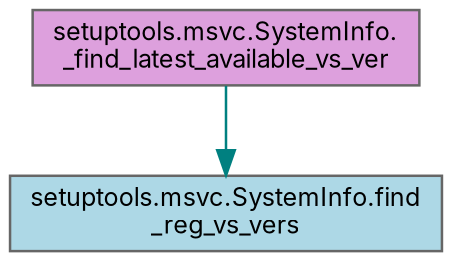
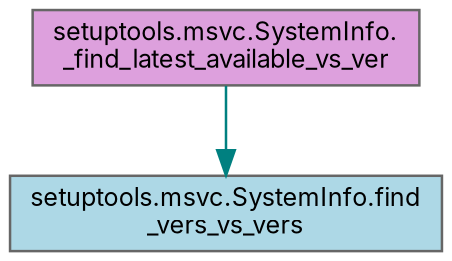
node "setuptools.msvc.SystemInfo.find _reg_vs_vers": label "setuptools.msvc.SystemInfo.find _reg_vs_vers" -> "setuptools.msvc.SystemInfo.find _vers_vs_vers"
